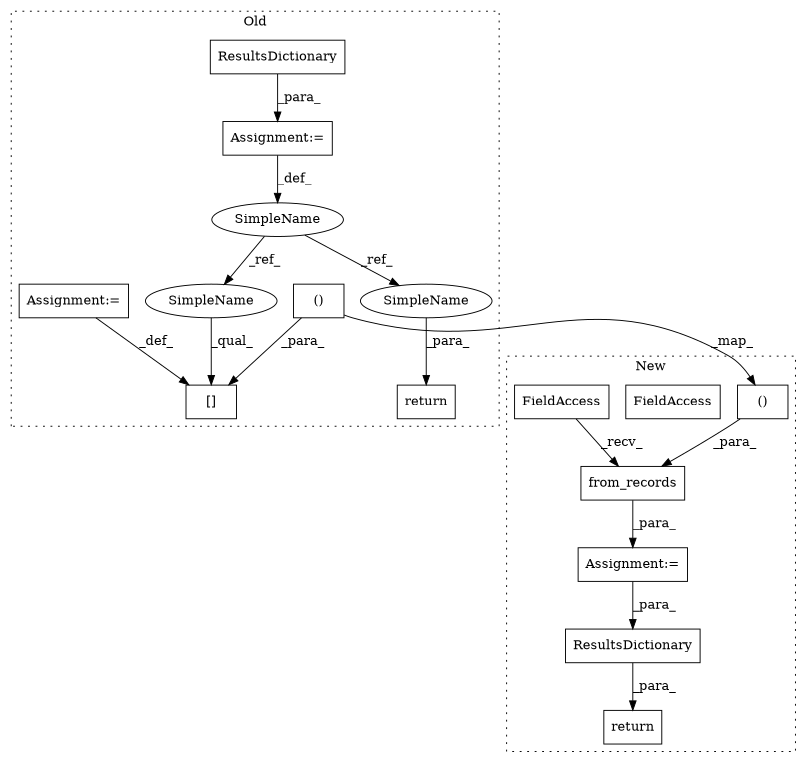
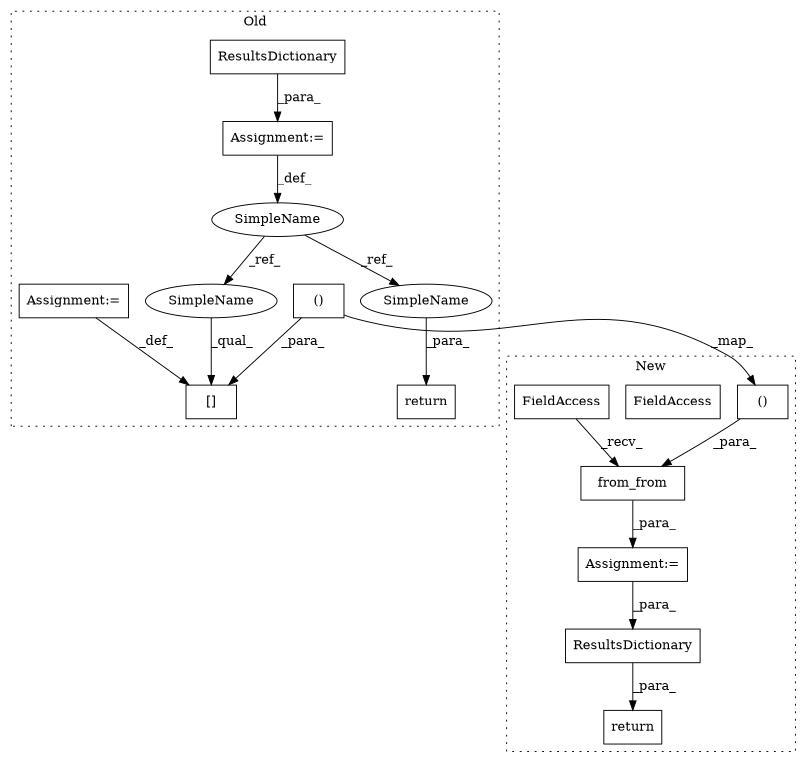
node "from_records": label "from_records" -> "from_from"
